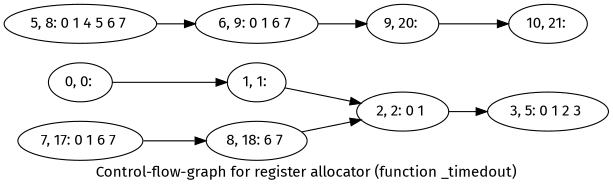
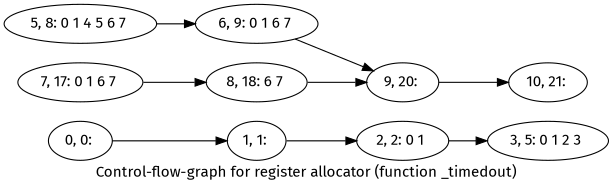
edge "8, 18: 6 7" -> "2, 2: 0 1": now "8, 18: 6 7" -> "9, 20:"
